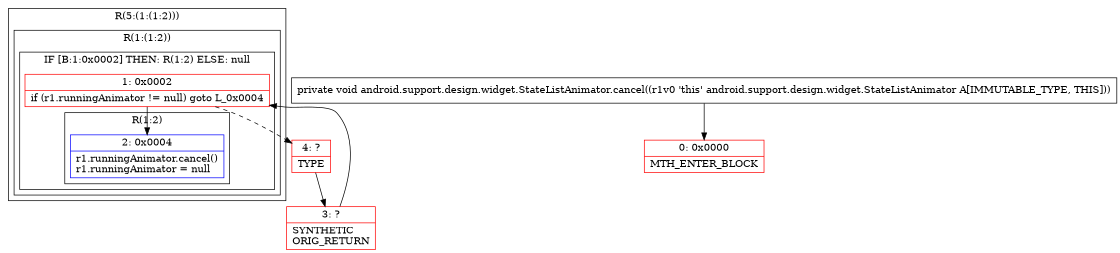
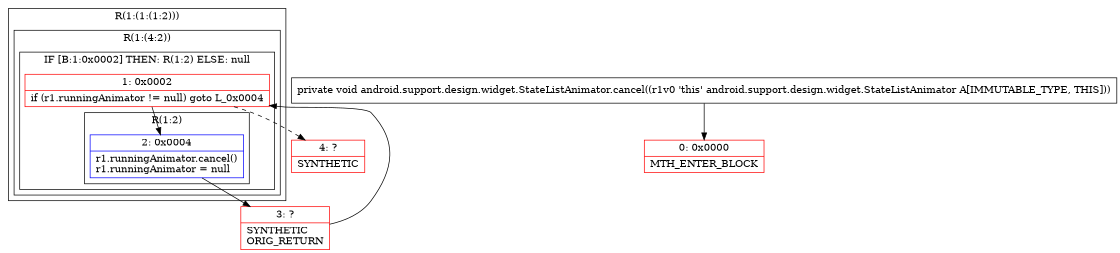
cluster "R(5:(1:(1:2)))": label "R(5:(1:(1:2)))" -> "R(1:(1:(1:2)))"
cluster "R(1:(1:2))": label "R(1:(1:2))" -> "R(1:(4:2))"
node "4: ?": text "TYPE" -> "SYNTHETIC"
edge "4: ?" -> "3: ?": now "2: 0x0004" -> "3: ?"
